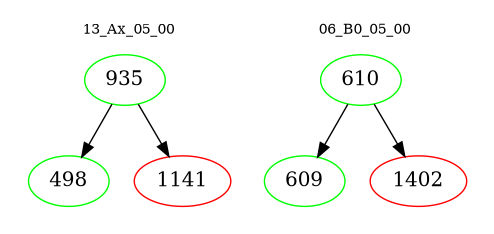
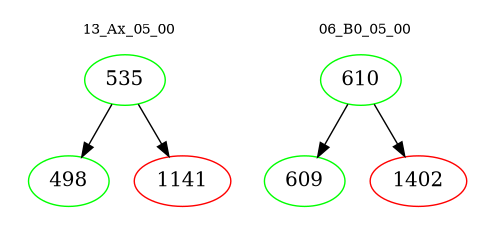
node "935": label "935" -> "535"
